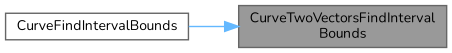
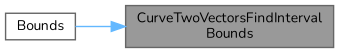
node "CurveFindIntervalBounds": label "CurveFindIntervalBounds" -> "Bounds"
